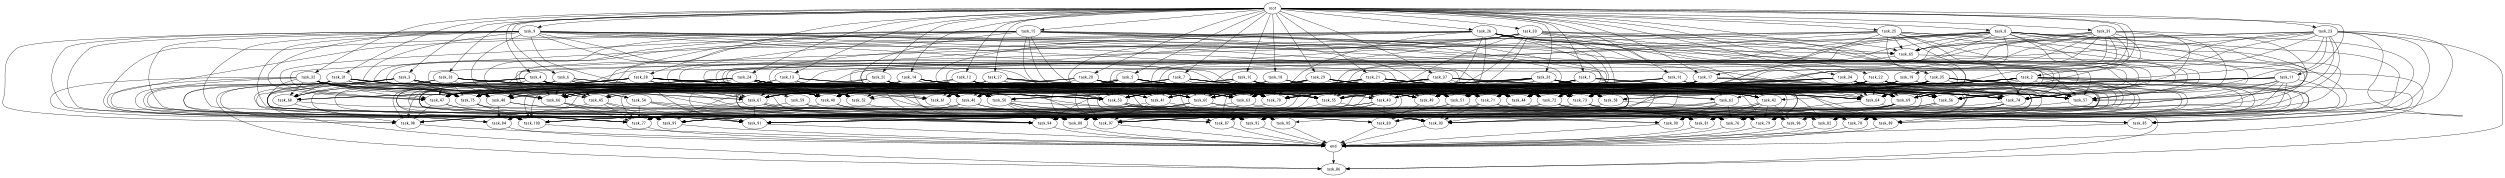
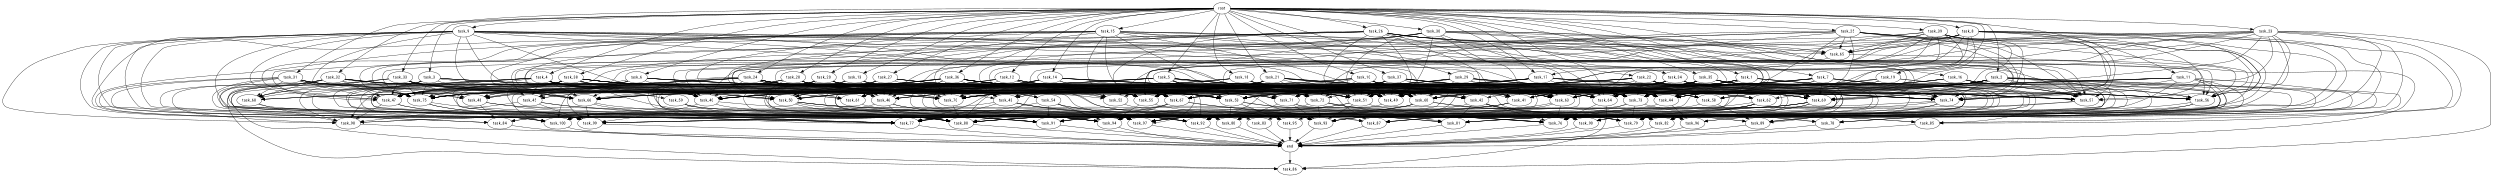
node "task_83": added
